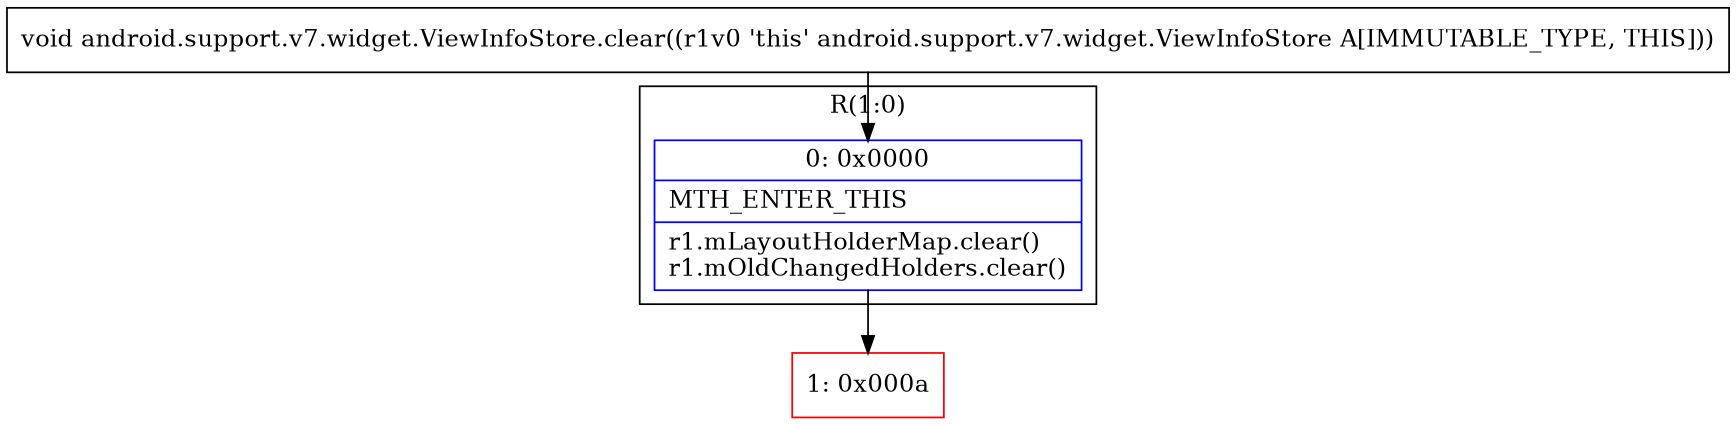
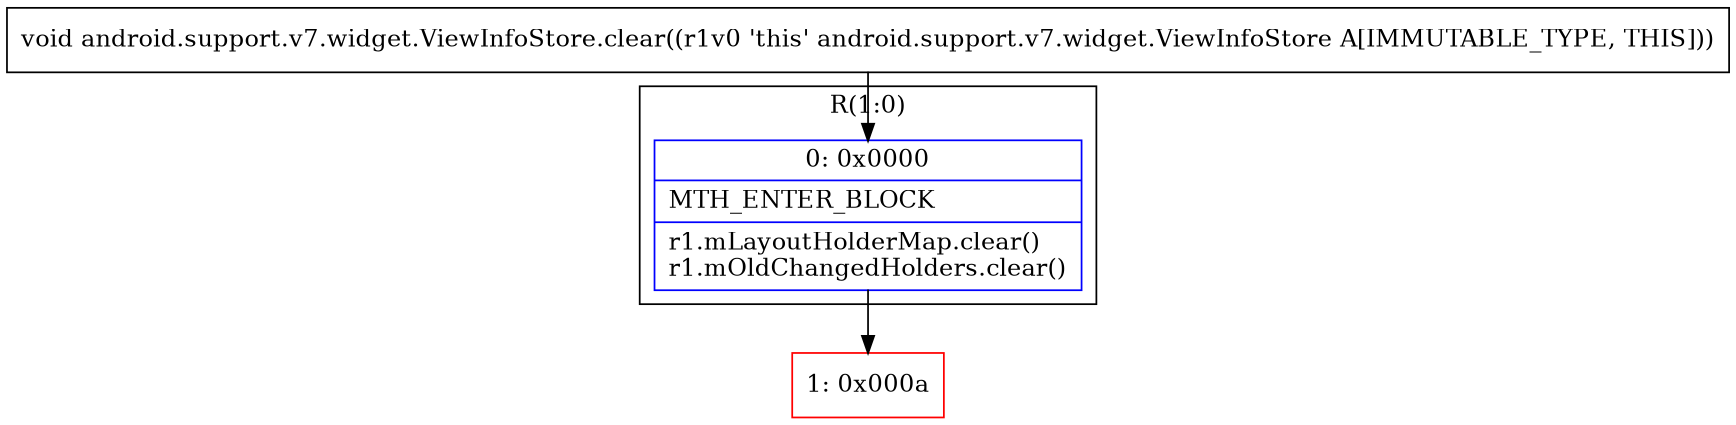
node "0: 0x0000": text "MTH_ENTER_THIS" -> "MTH_ENTER_BLOCK"
